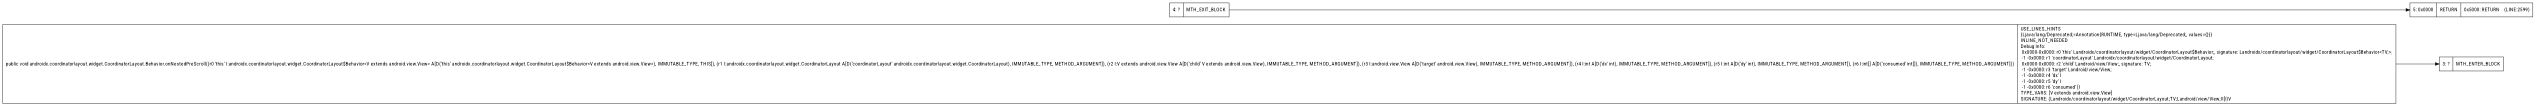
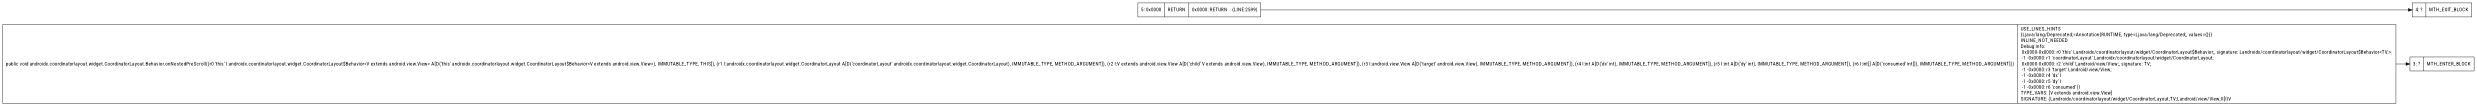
edge "4: ?" -> "5: 0x0000": reversed
node "5: 0x0000": text "0x5000: RETURN    (LINE:2599)" -> "0x0000: RETURN    (LINE:2599)"
